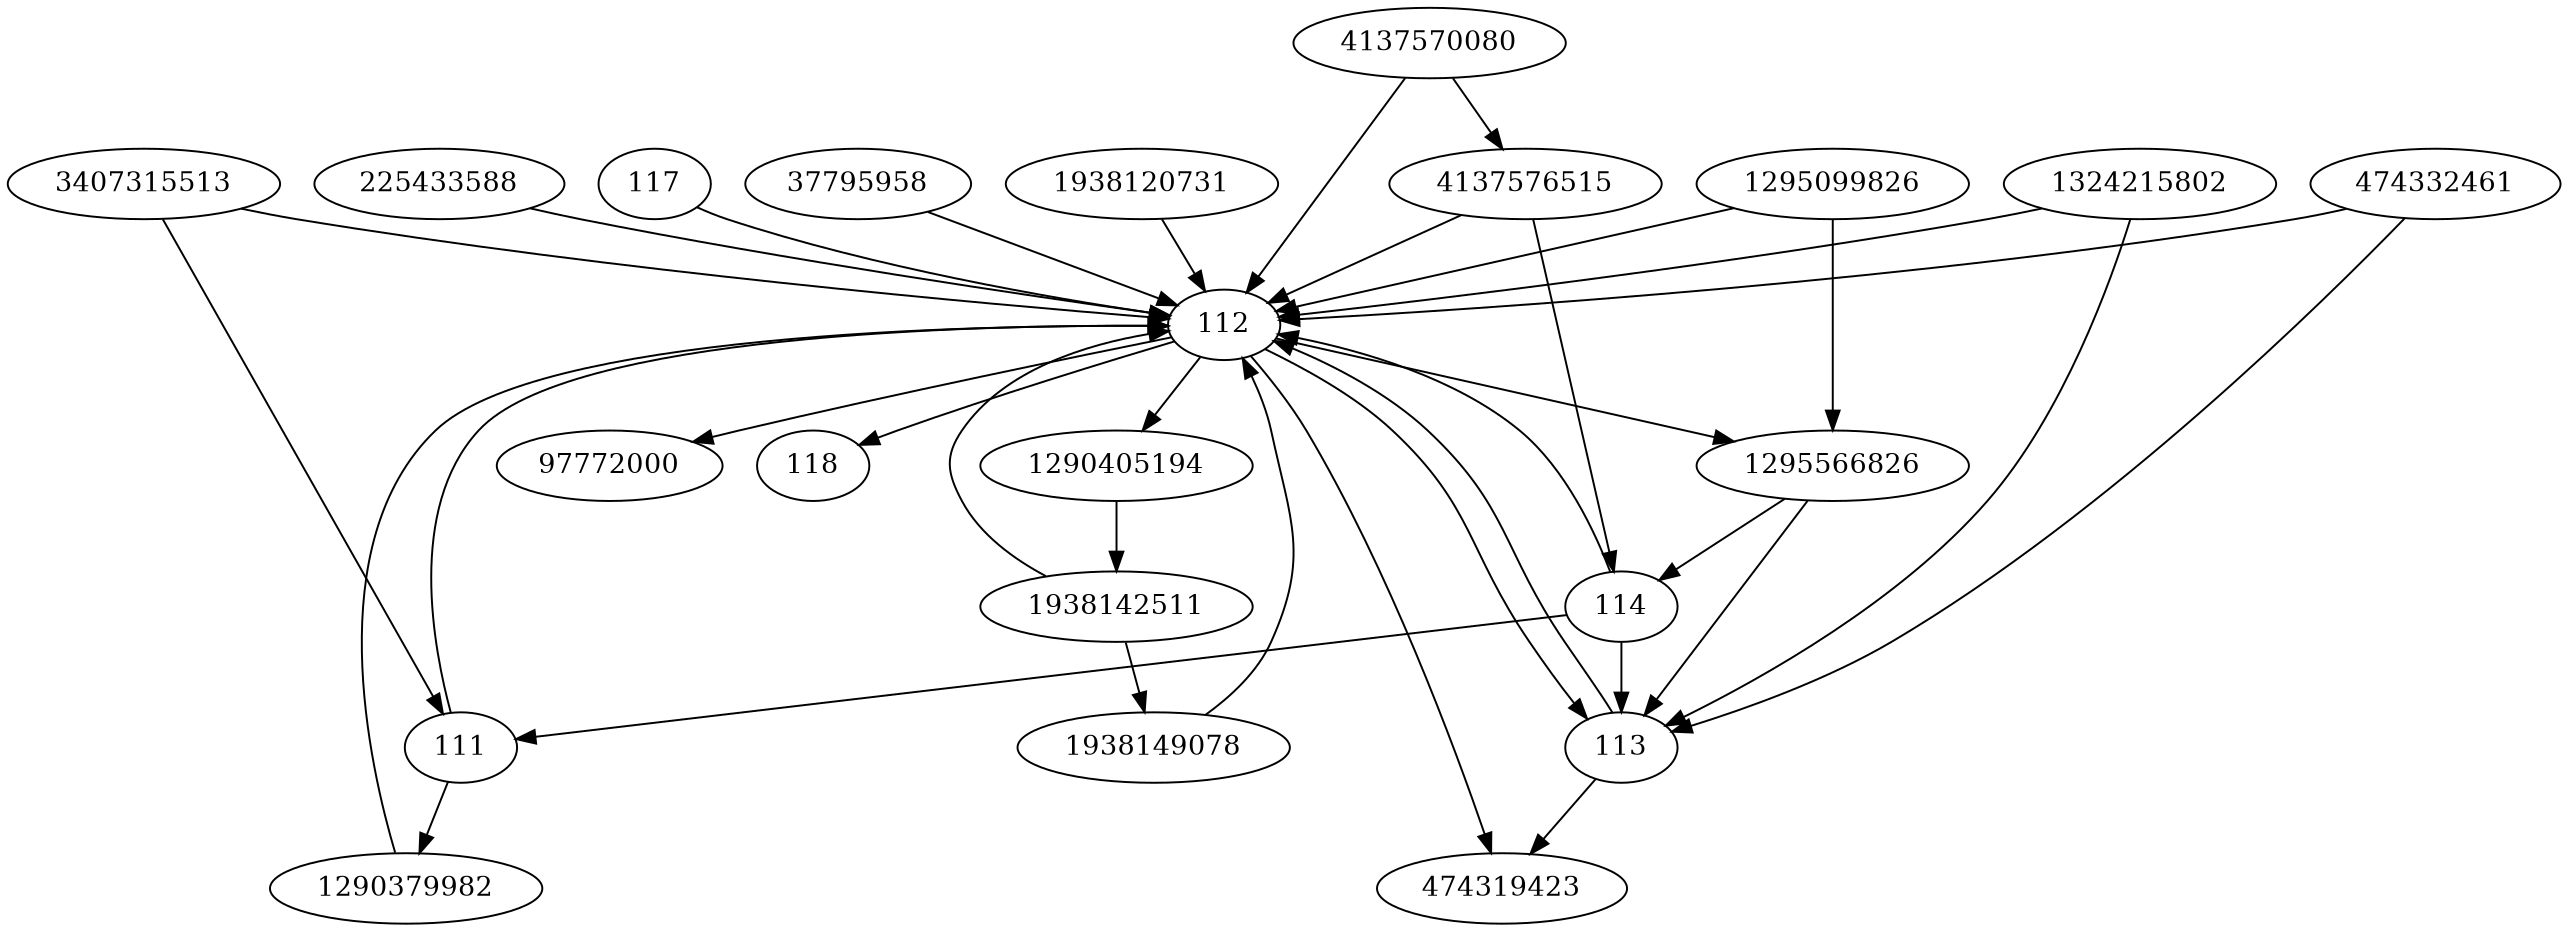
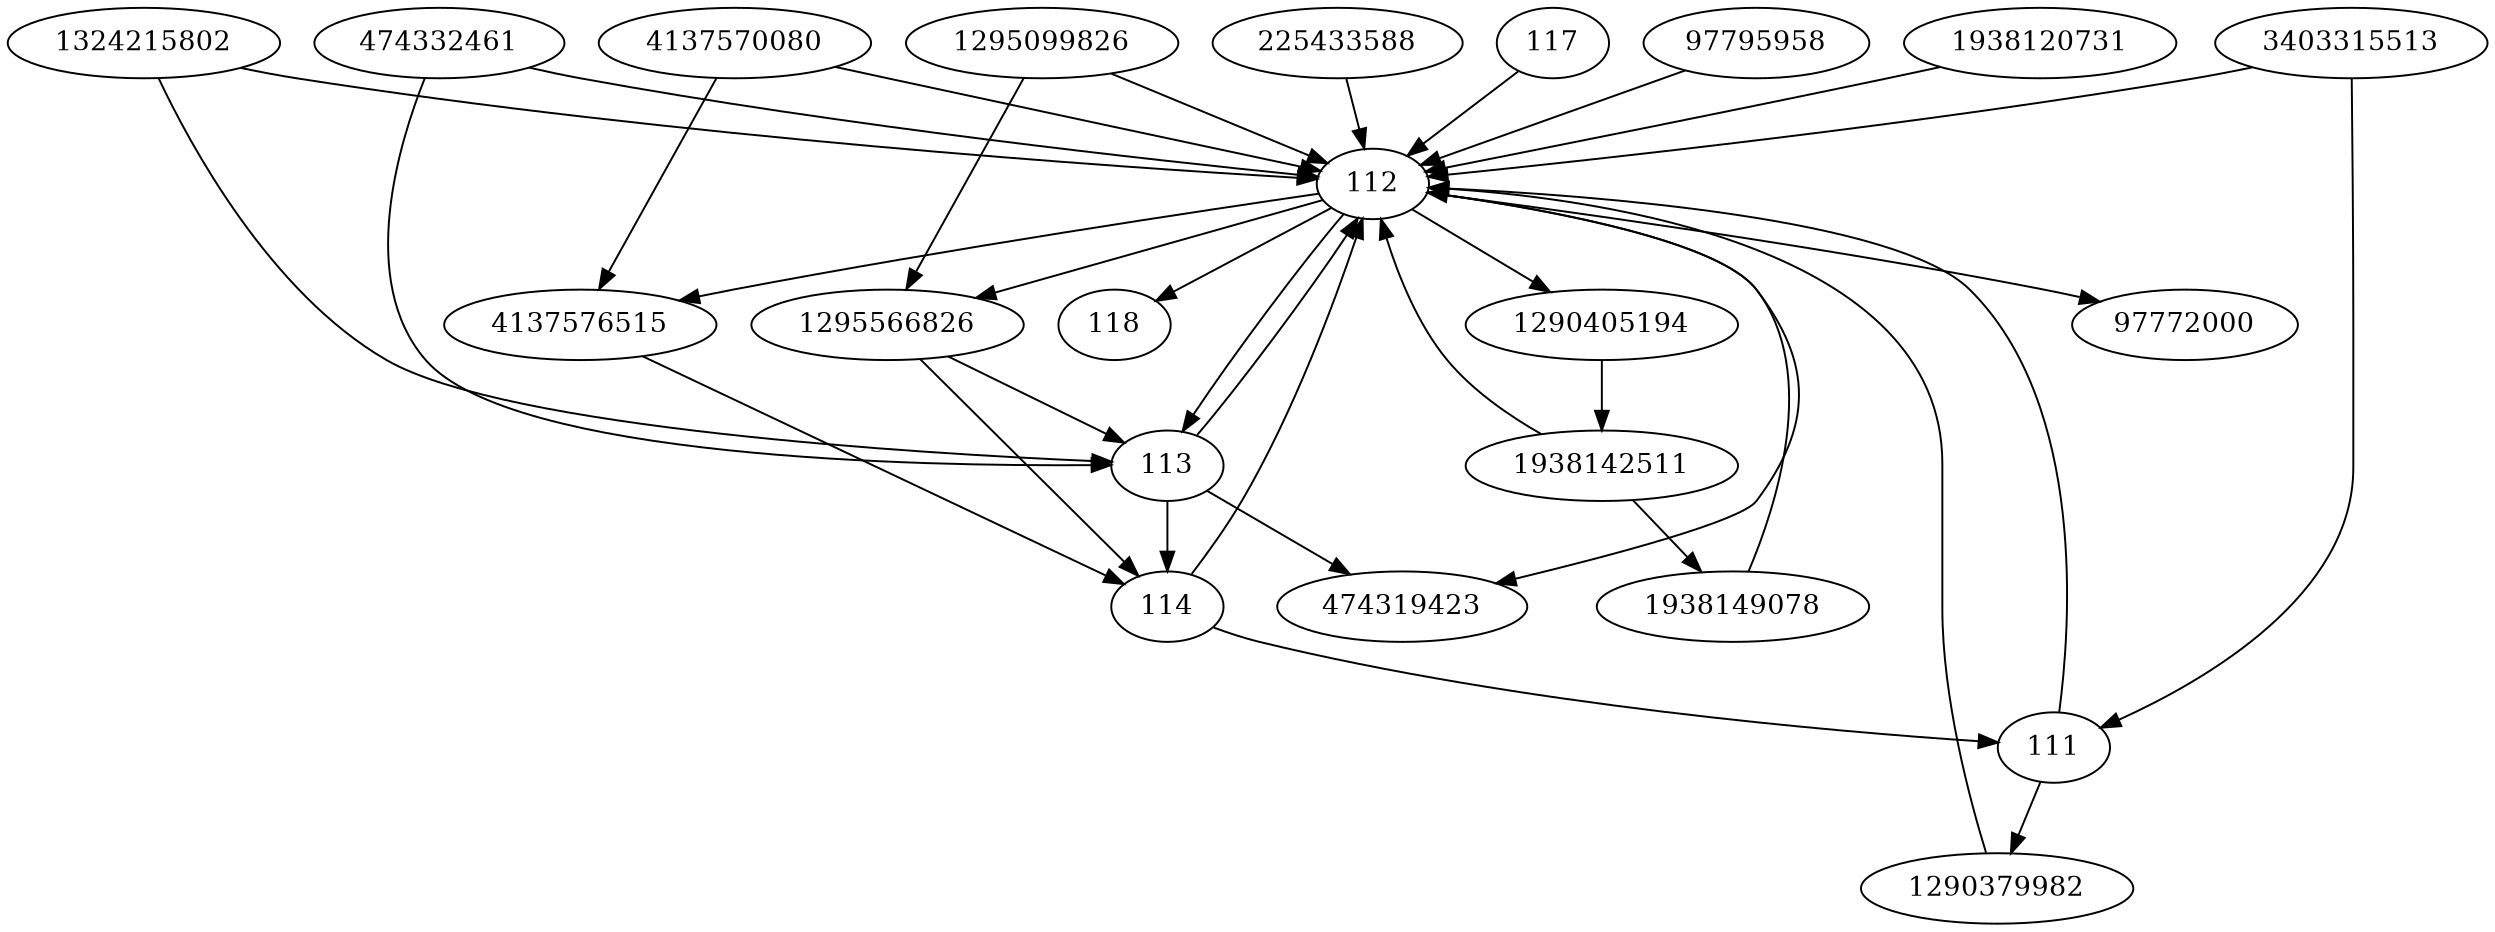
node "3407315513": label "3407315513" -> "3403315513"
node "37795958": label "37795958" -> "97795958"
edge "4137576515" -> "112": reversed
edge "114" -> "113": reversed
